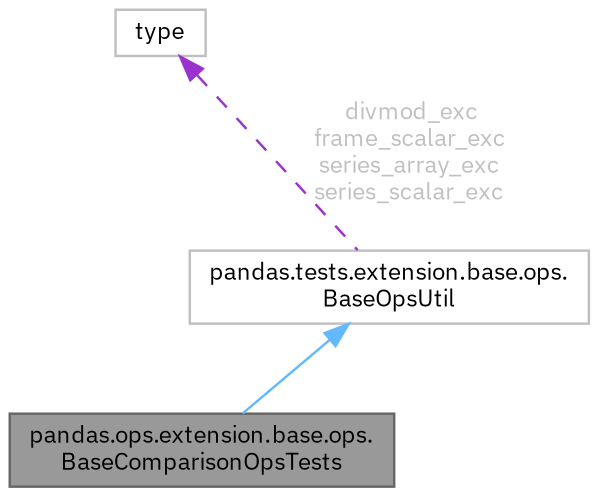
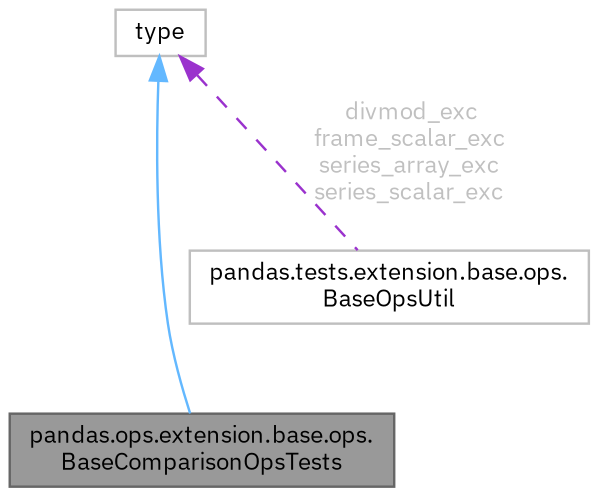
edge "pandas.ops.extension.base.ops. BaseComparisonOpsTests" -> "pandas.tests.extension.base.ops. BaseOpsUtil": now "pandas.ops.extension.base.ops. BaseComparisonOpsTests" -> "type"
